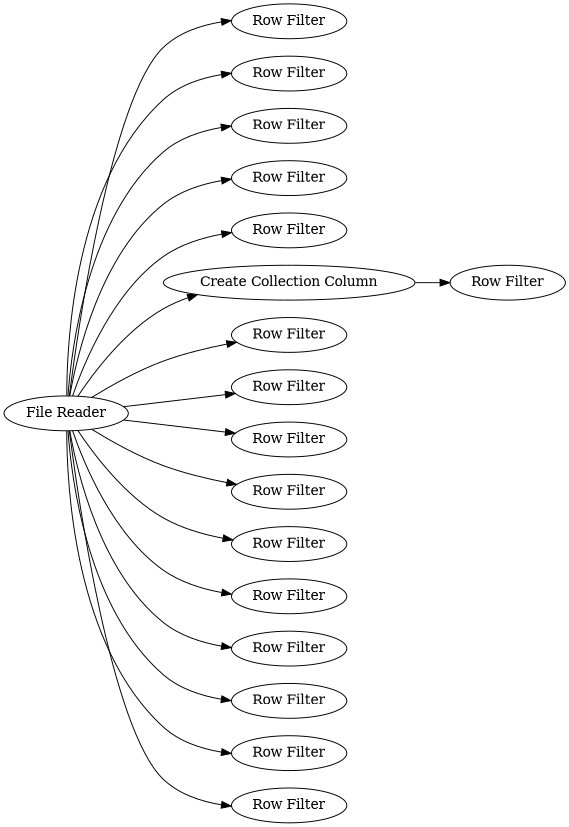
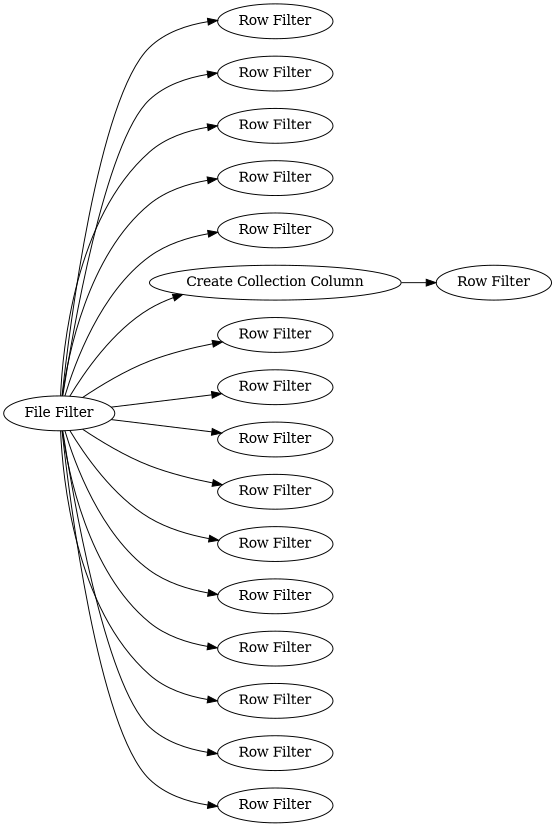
node "File Reader": label "File Reader" -> "File Filter"
